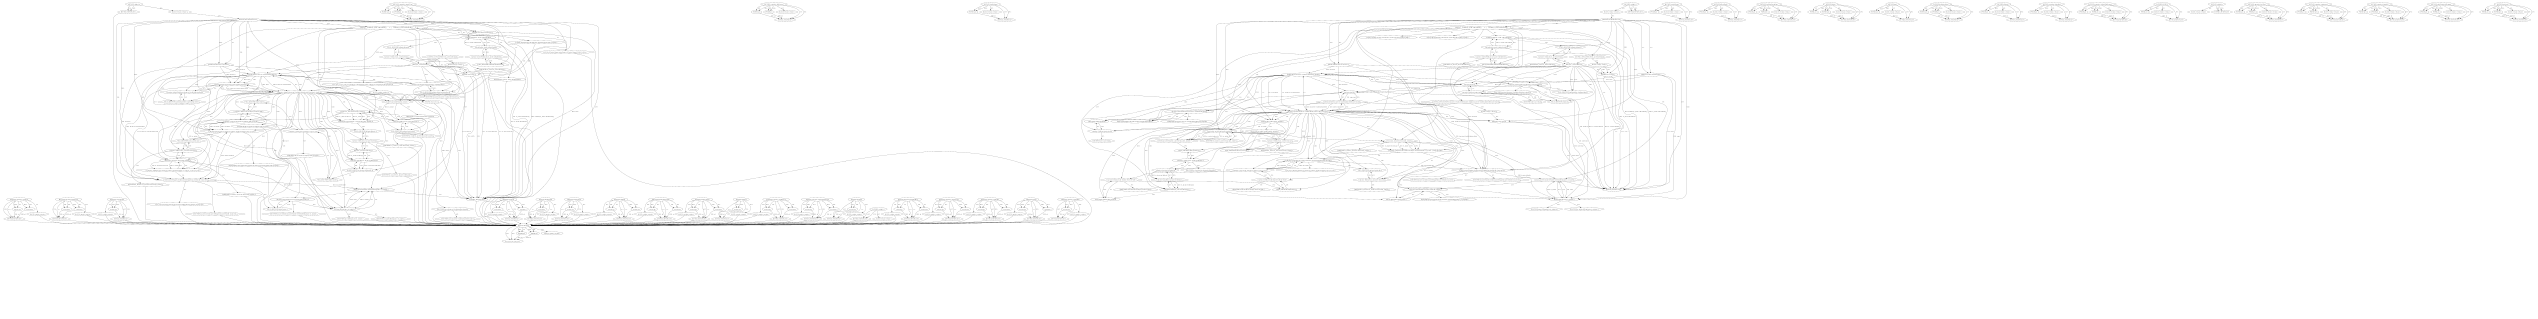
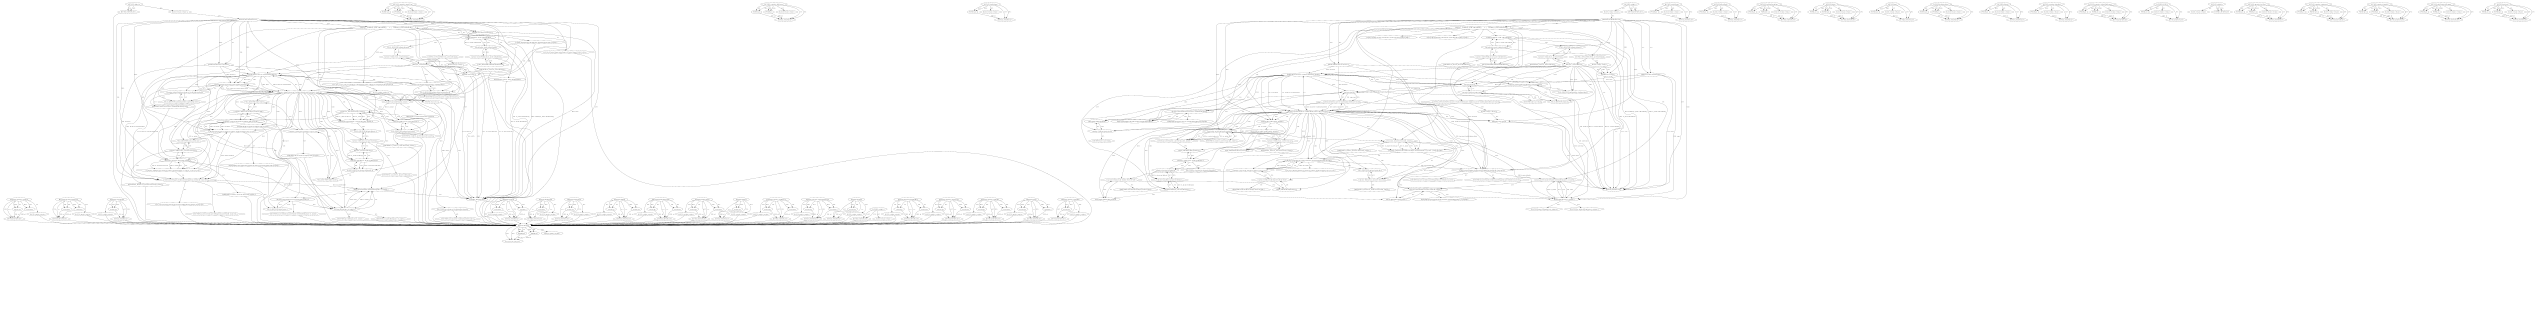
node "(IDENTIFIER,document,document->hasNamedItem(name.impl()))": removed
node "(IDENTIFIER,document,document->hasExtraNamedItem(name))": added
